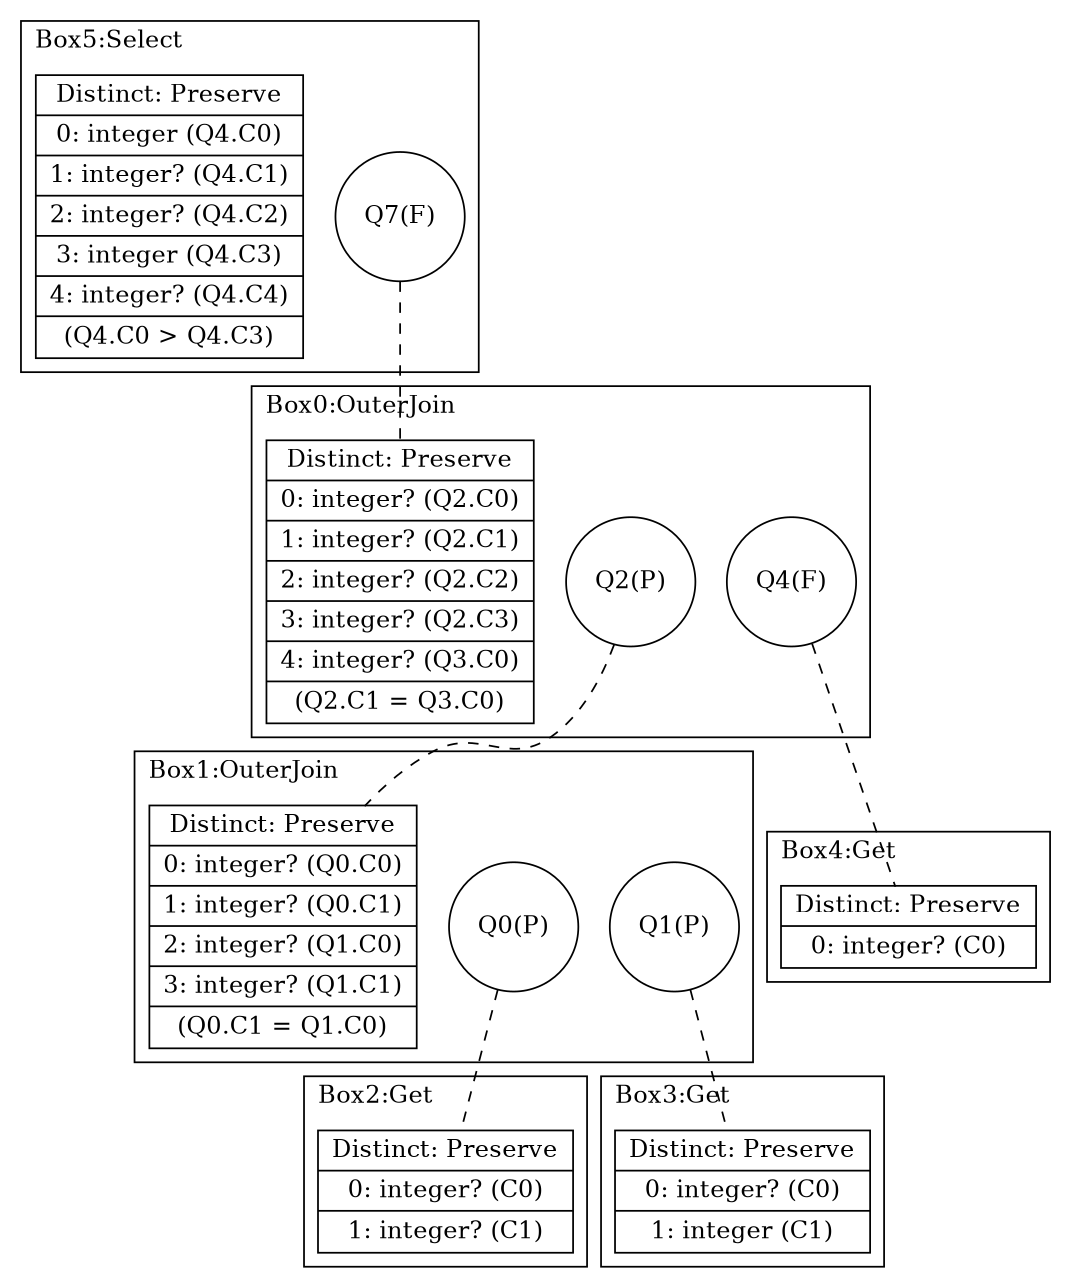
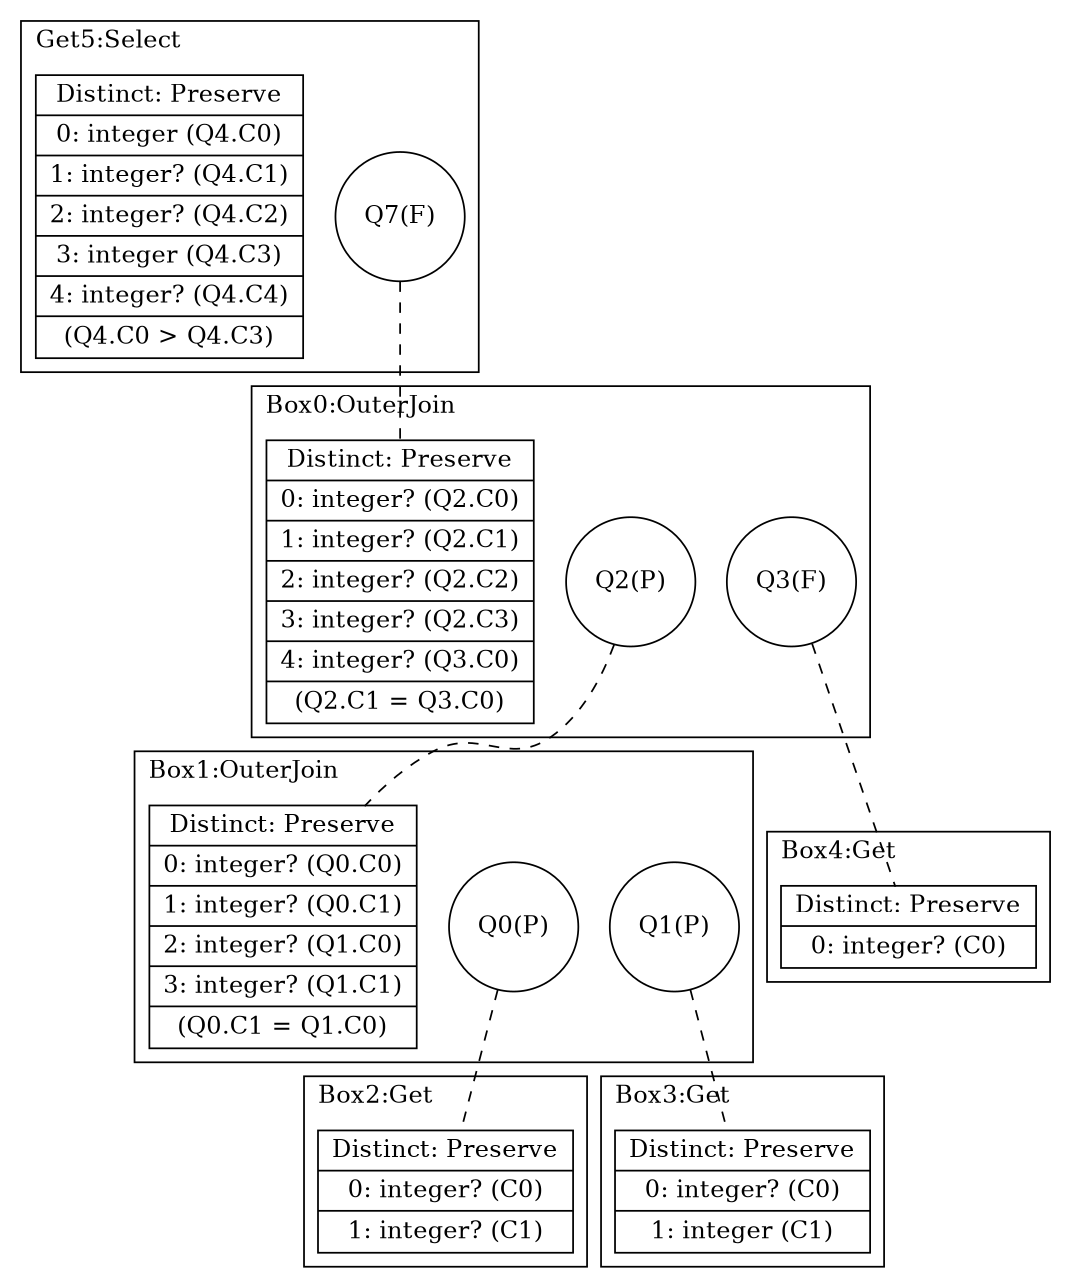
cluster "Box5:Select": label "Box5:Select" -> "Get5:Select"
node "Q4(F)": label "Q4(F)" -> "Q3(F)"
